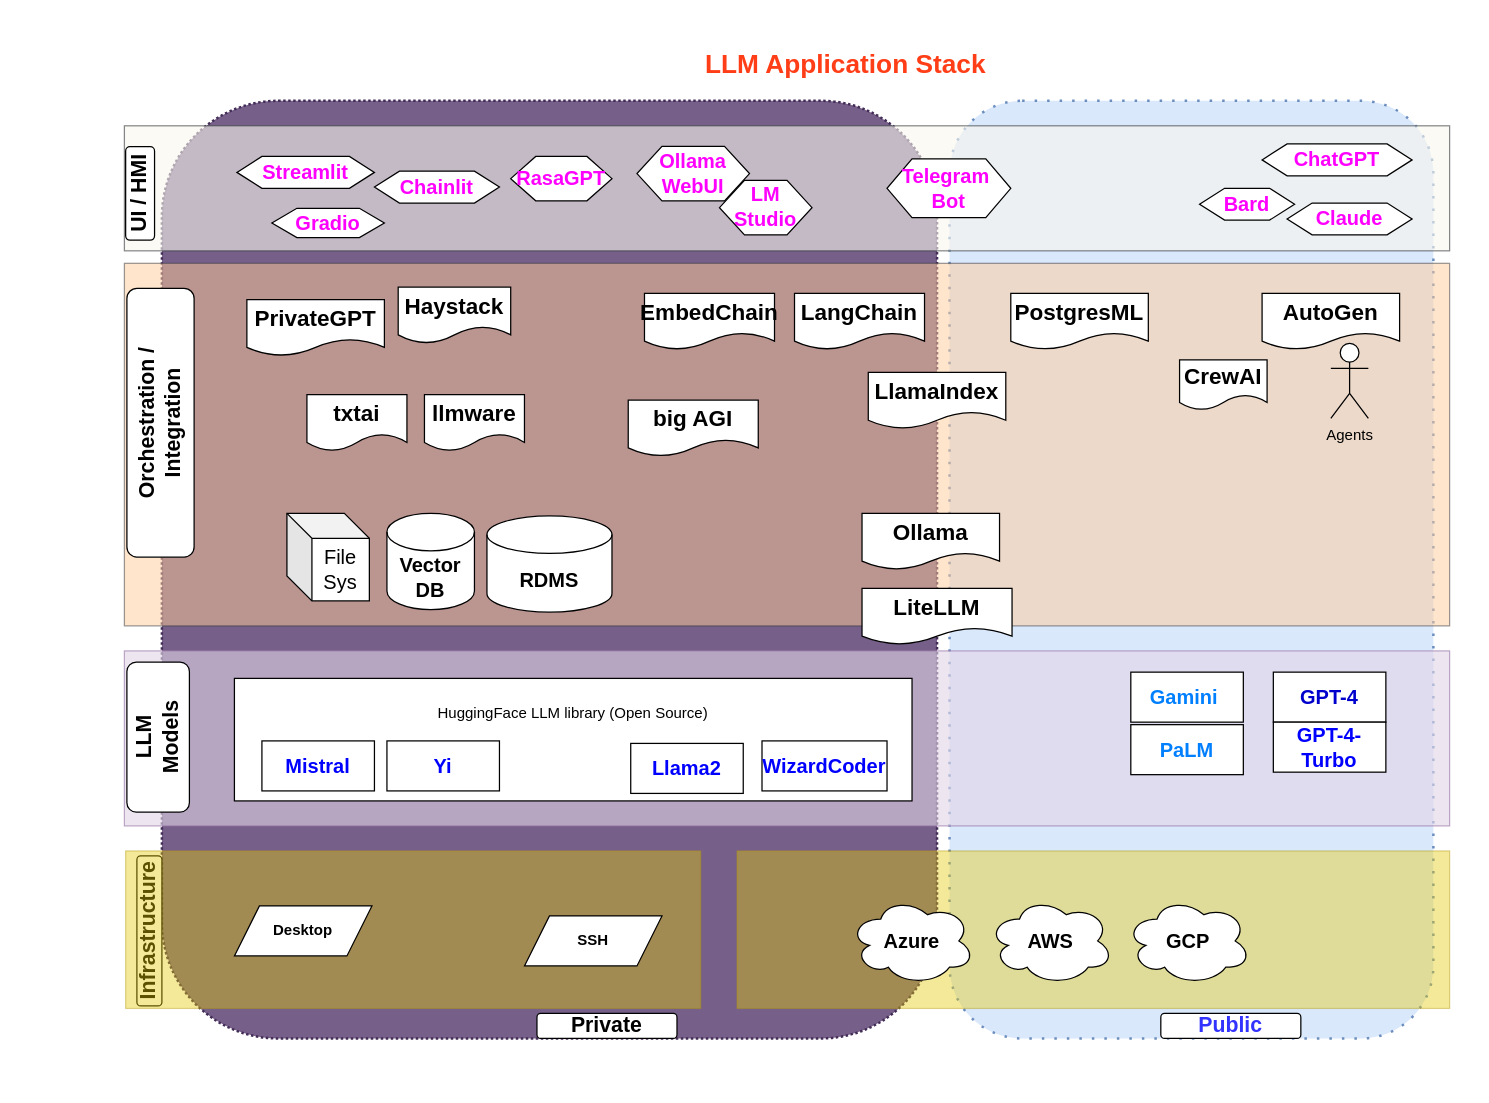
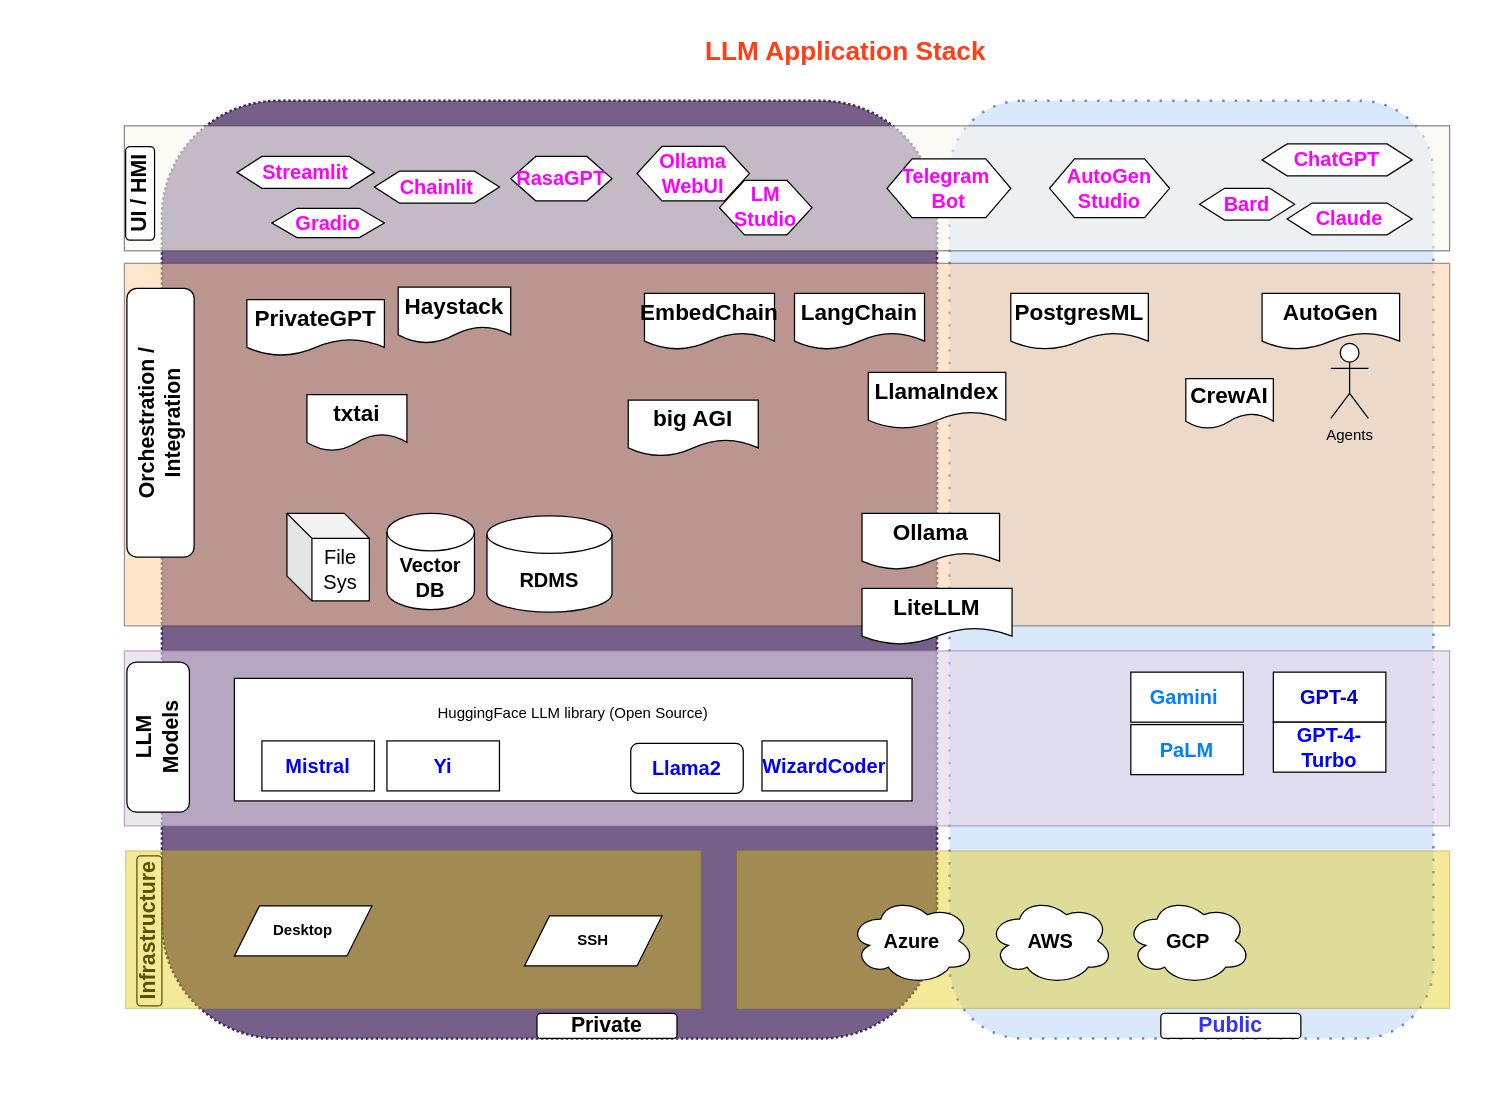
node "LLM Application Stack": moved (849, 63) -> (849, 51)
node "AutoGen Studio": added
node "CrewAI": moved (1223, 385) -> (1229, 403)
node "llmware": removed
node "Llama2": shape rectangle -> rounded rectangle
